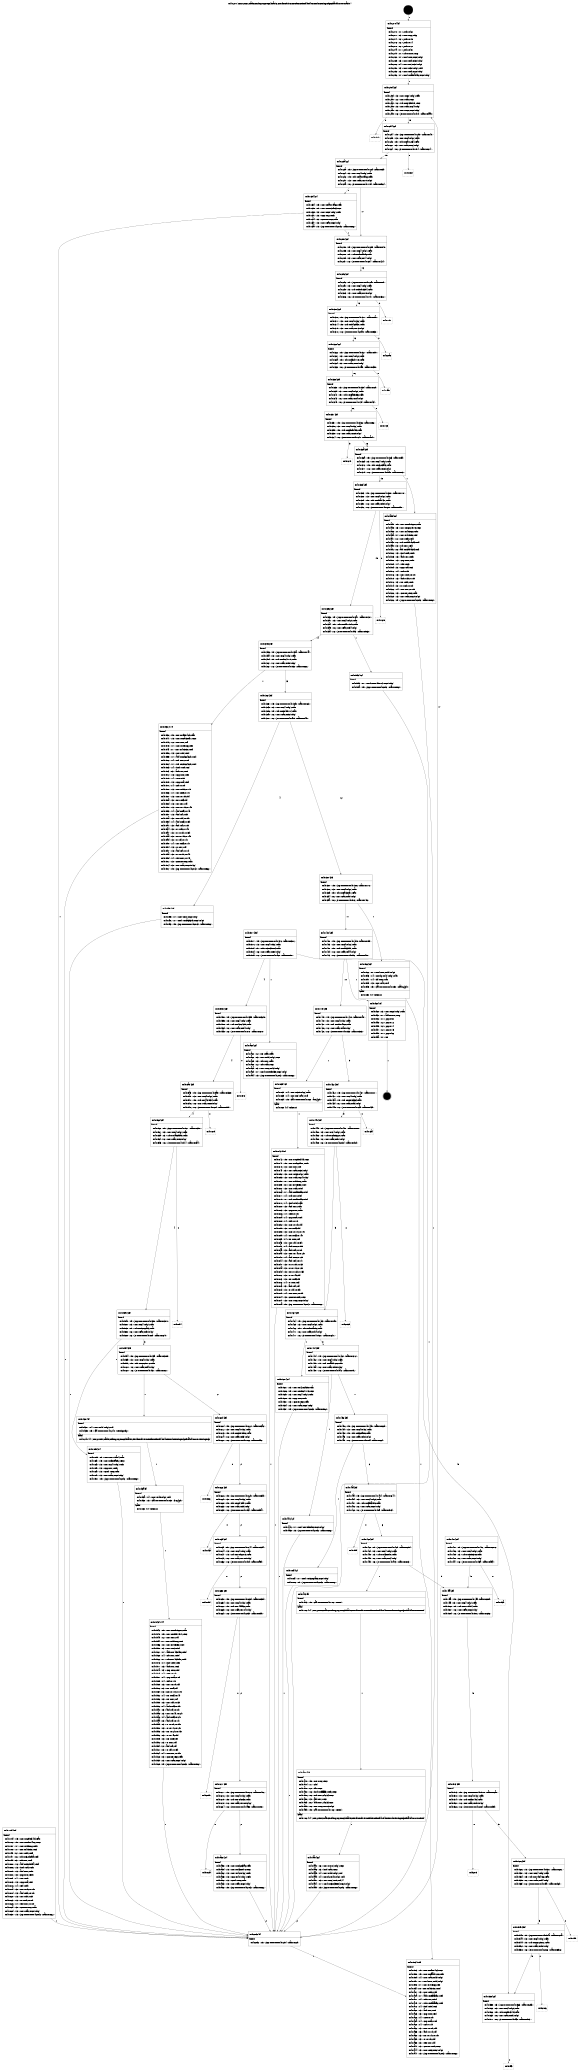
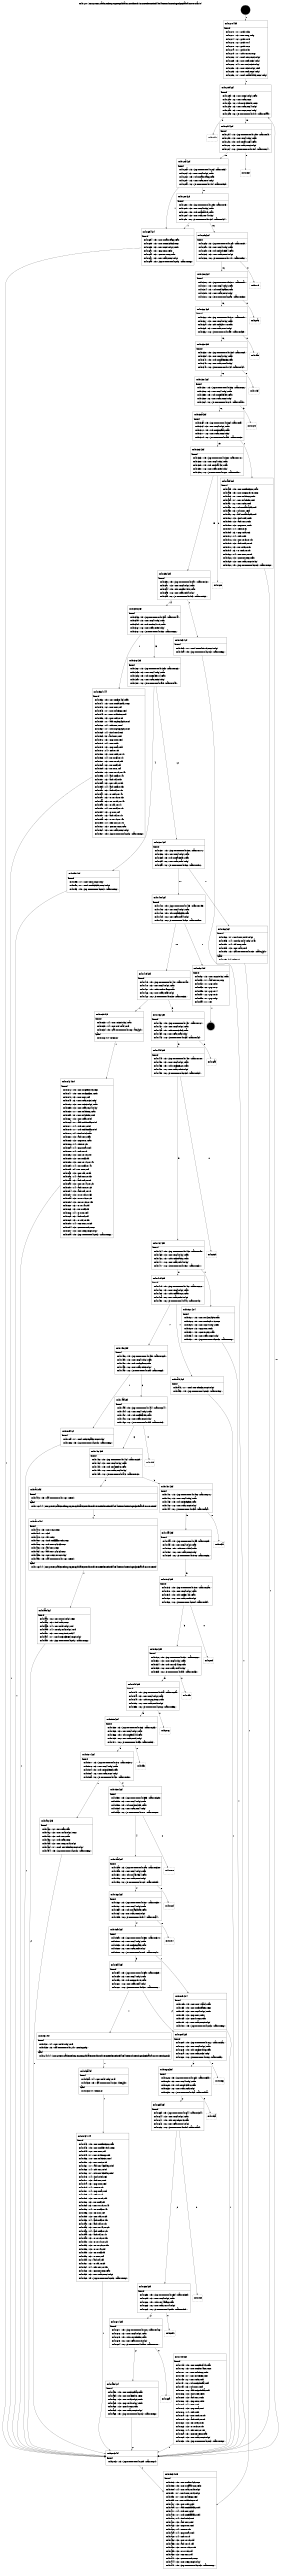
edge "0x401694 [27]" -> "0x4012e0 [22]": reversed
edge "0x401338 [25]" -> "0x401351 [25]": label " 26" -> " 16"
edge "0x401577 [25]" -> "0x40155e [25]": reversed
edge "0x4014c8 [25]" -> "0x4014fa [25]": now "0x4014c8 [25]" -> "0x4014e1 [25]"
